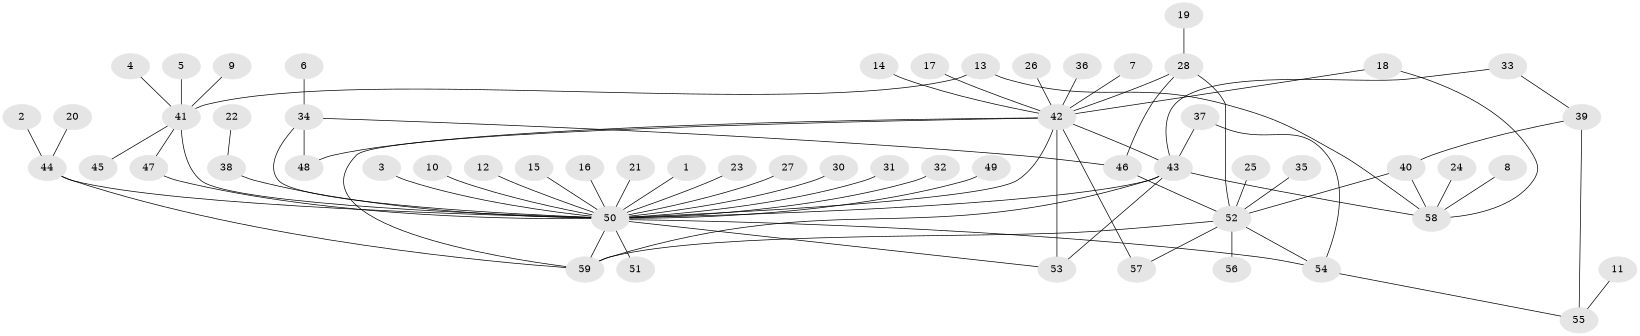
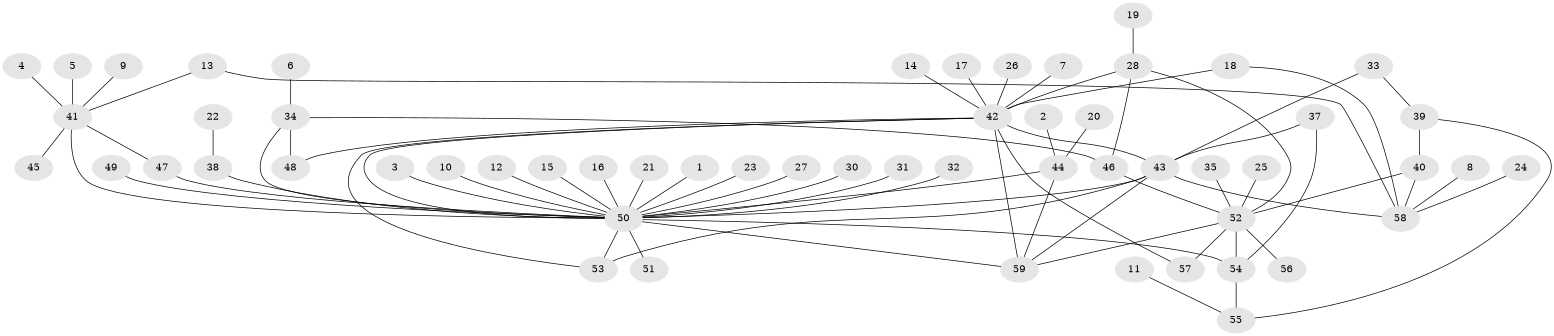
node "36": removed
